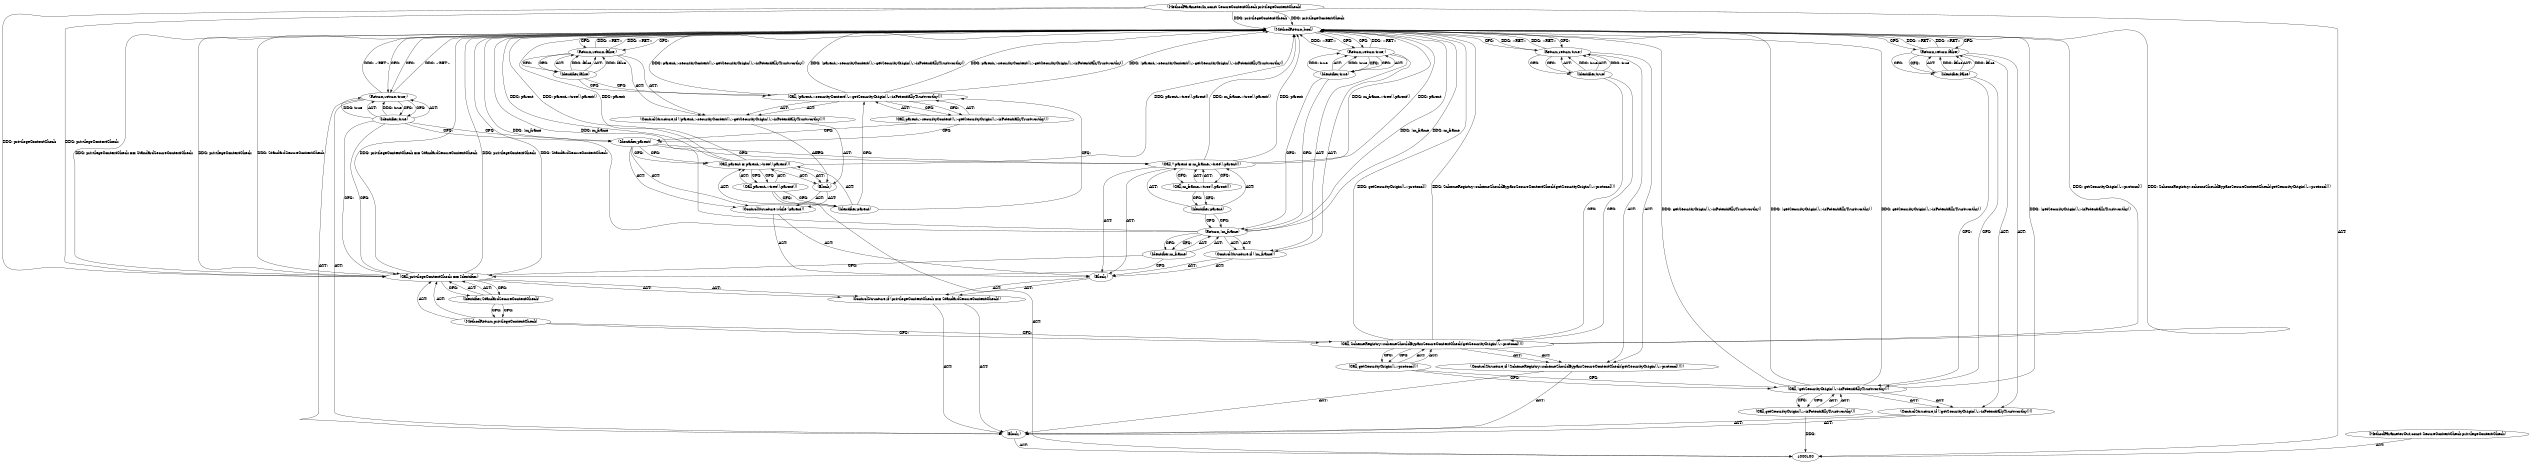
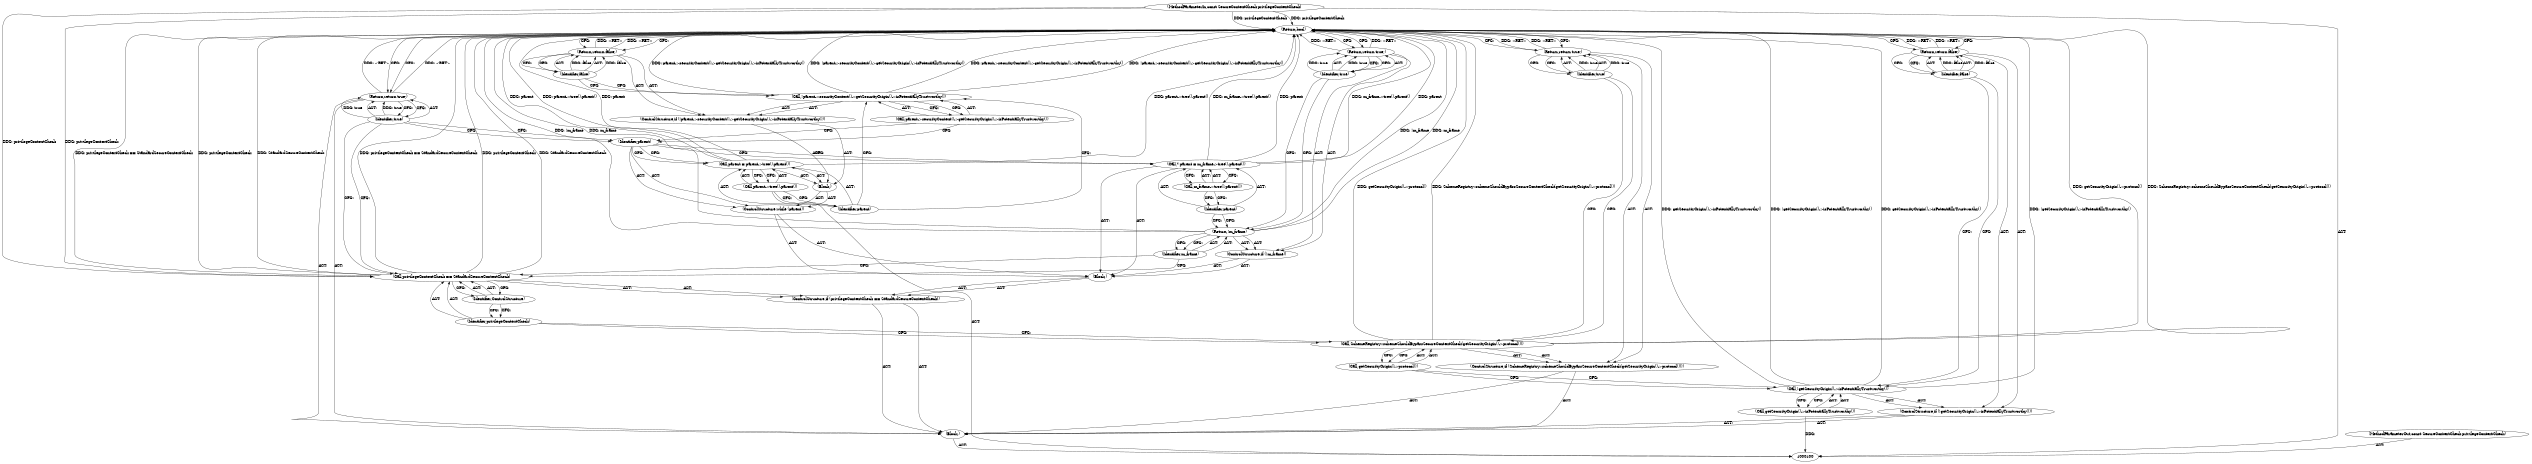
node "(MethodReturn,bool)": label "(MethodReturn,bool)" -> "(Return,bool)"
node "(Call,privilegeContextCheck == Identifier)": label "(Call,privilegeContextCheck == Identifier)" -> "(Call,privilegeContextCheck == StandardSecureContextCheck)"
node "(Identifier,StandardSecureContextCheck)": label "(Identifier,StandardSecureContextCheck)" -> "(Identifier,ControlStructure)"
node "(MethodReturn,privilegeContextCheck)": label "(MethodReturn,privilegeContextCheck)" -> "(Identifier,privilegeContextCheck)"
